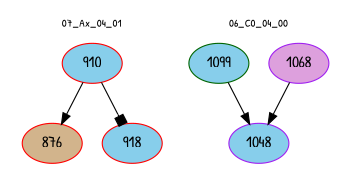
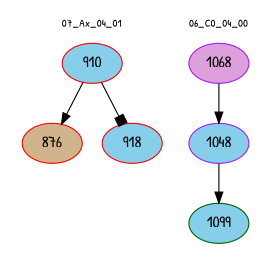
edge "1099" -> "1048": reversed
